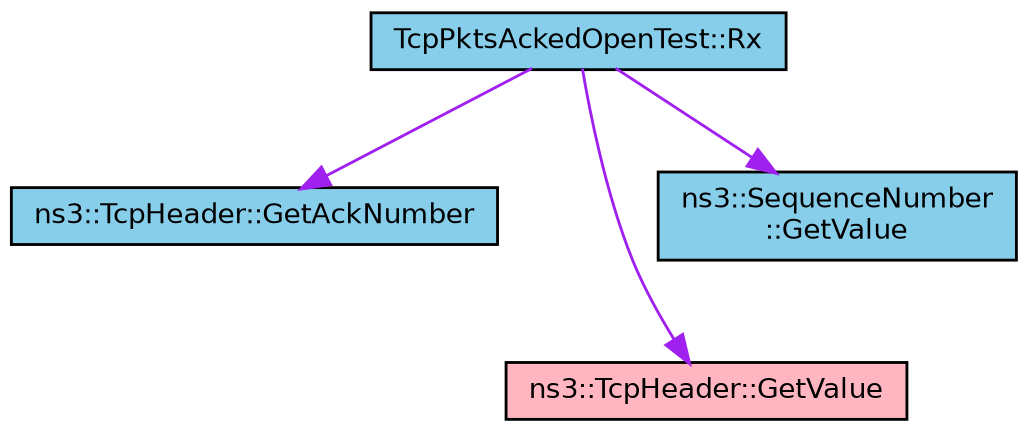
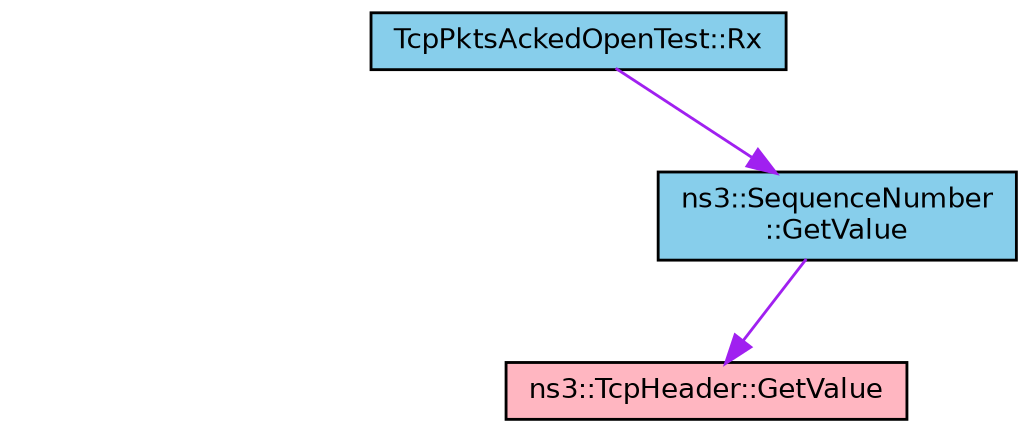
edge "TcpPktsAckedOpenTest::Rx" -> "ns3::TcpHeader::GetValue": now "ns3::SequenceNumber ::GetValue" -> "ns3::TcpHeader::GetValue"
node "ns3::TcpHeader::GetAckNumber": removed
